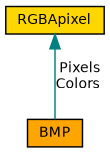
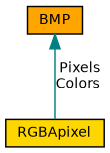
edge "BMP" -> "RGBApixel": reversed
